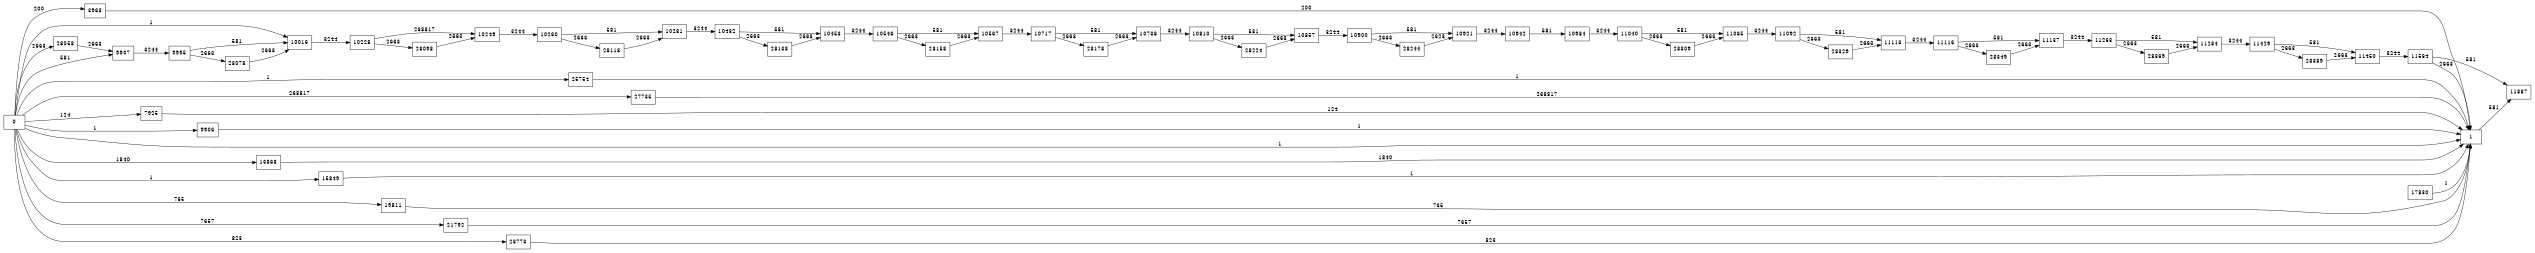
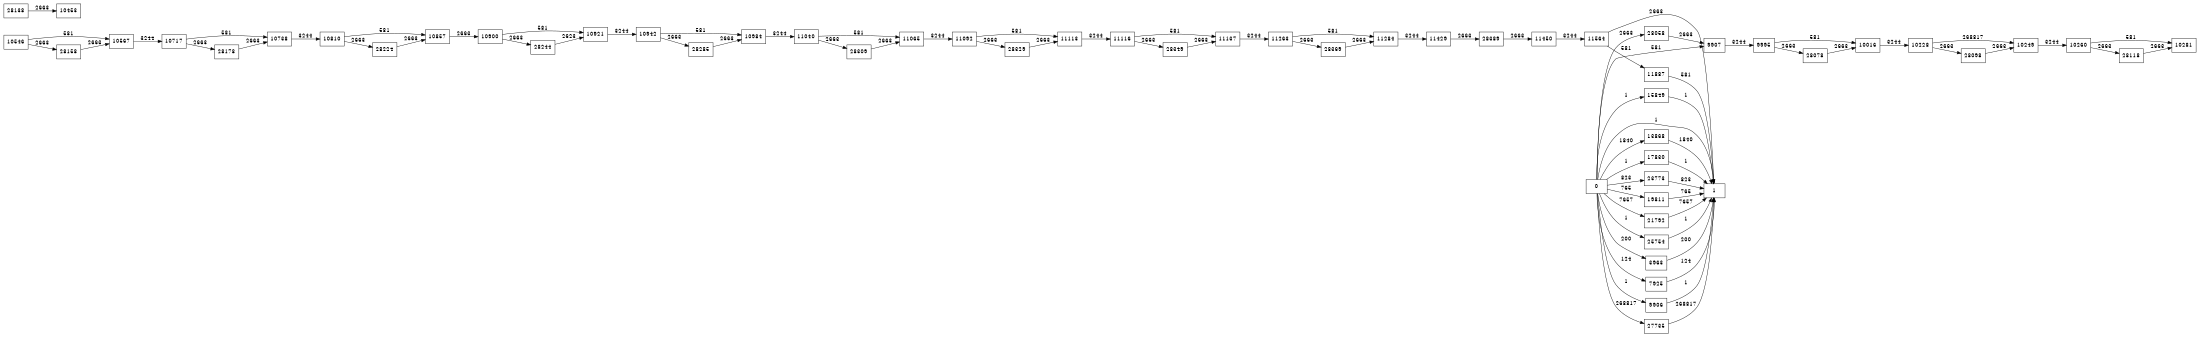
edge "0" -> "10016": now "0" -> "17830"
node "10432": removed
edge "10857" -> "10900": label "3244" -> "2663"
edge "10453" -> "10546": removed, label "3244"
edge "11429" -> "11450": removed, label "581"
node "28285": added
edge "1" -> "11887": reversed
